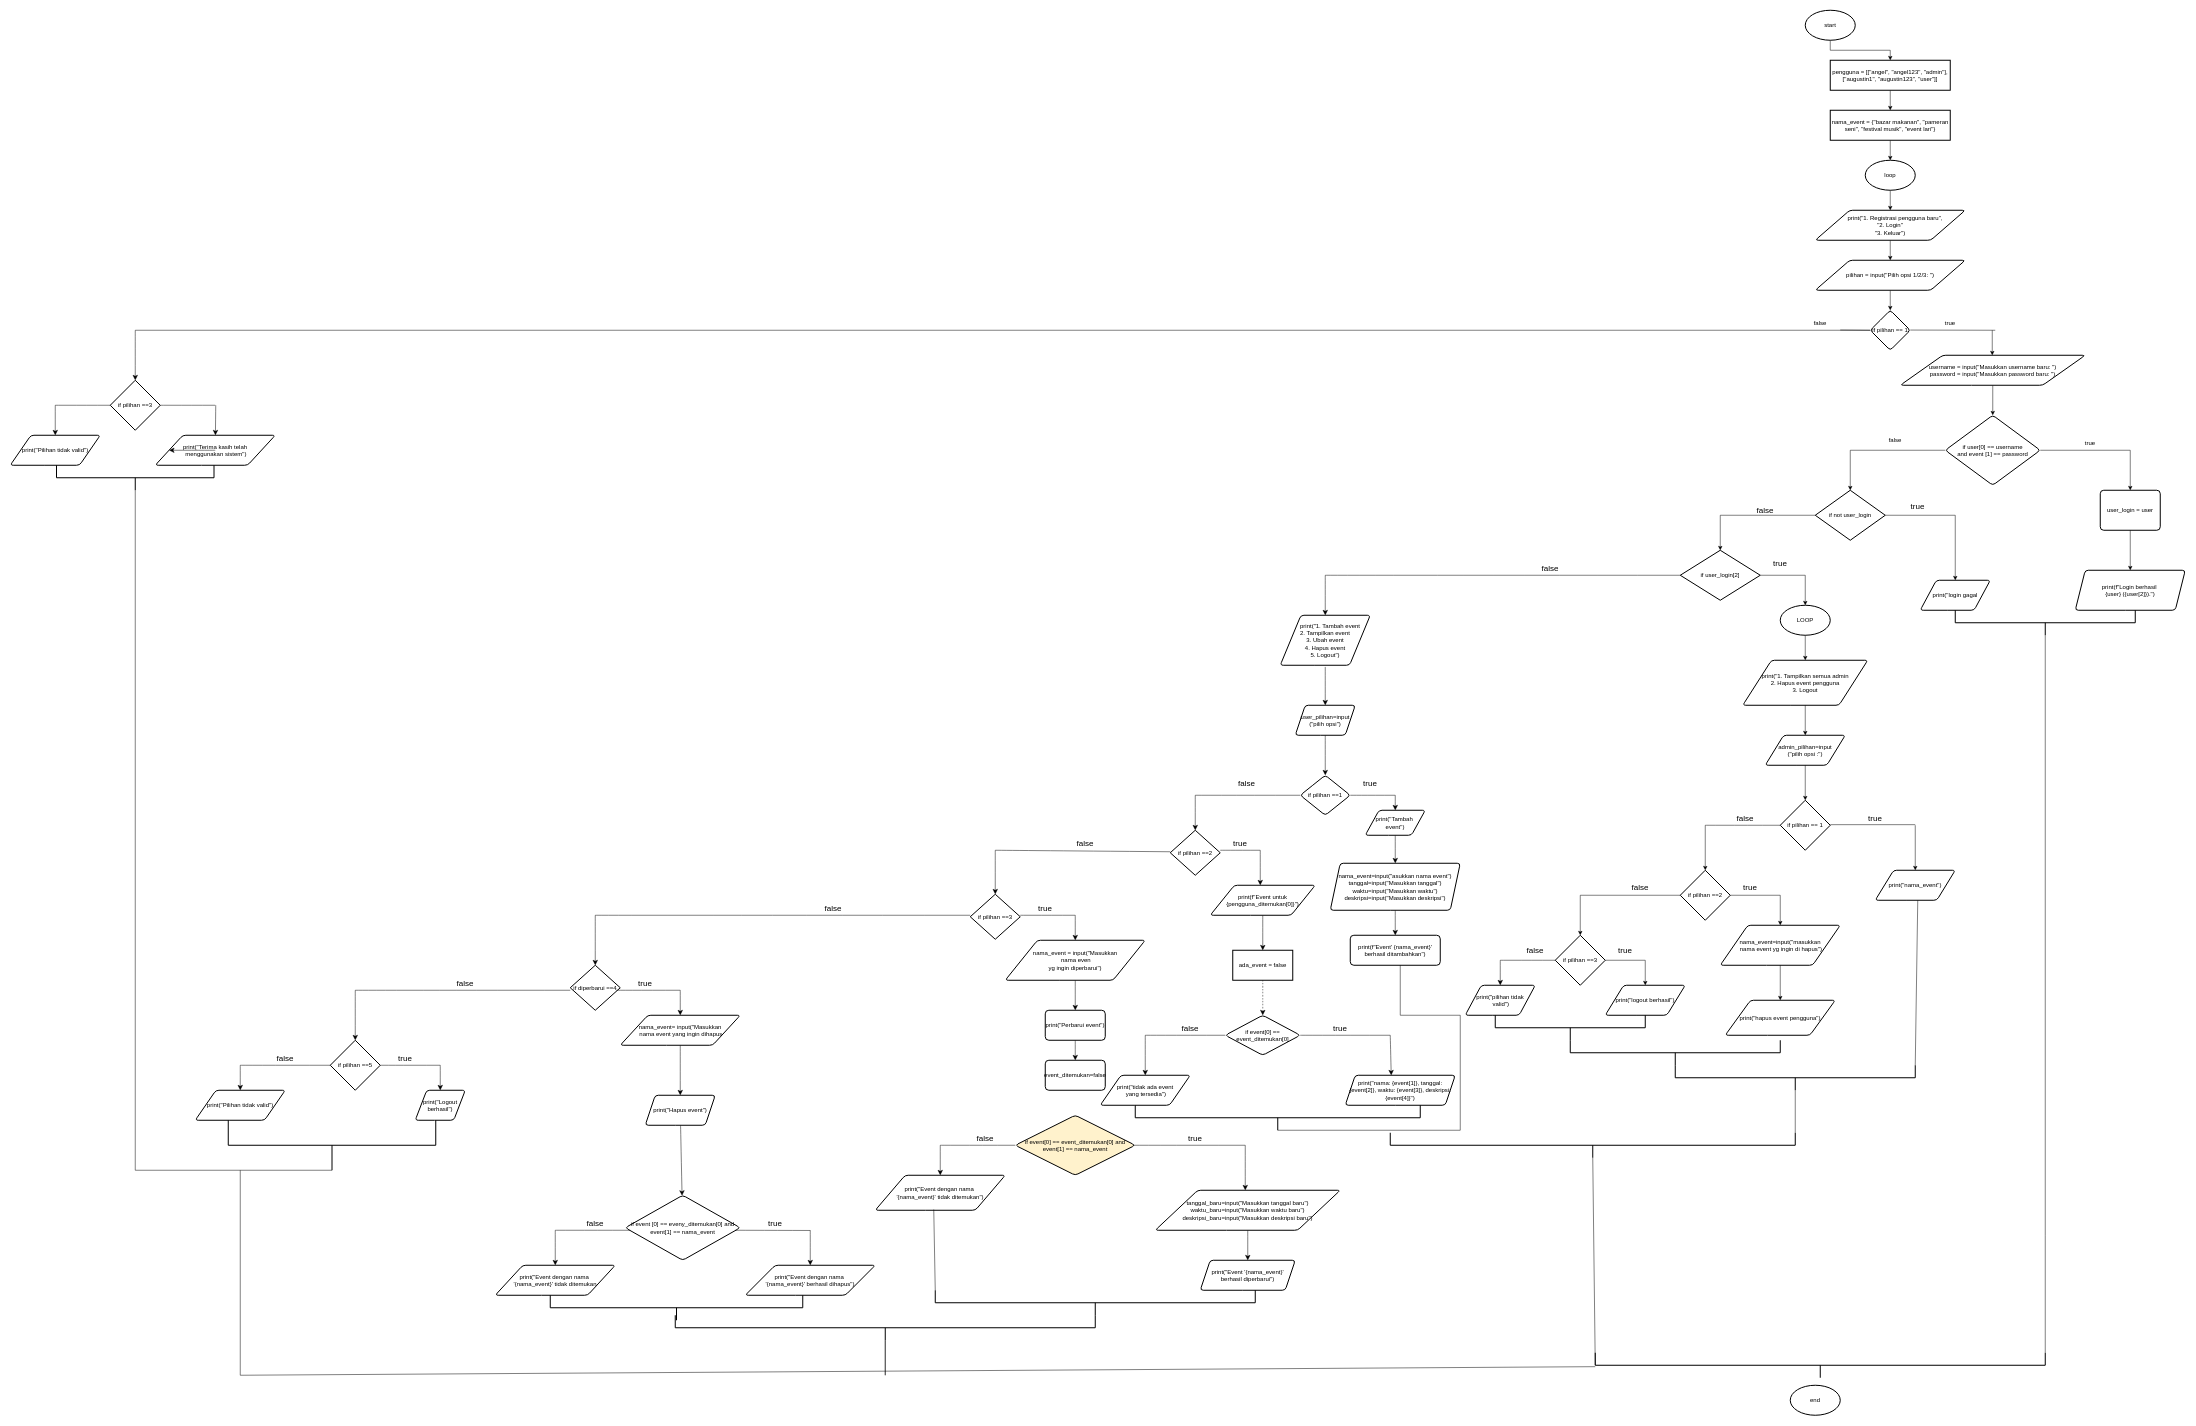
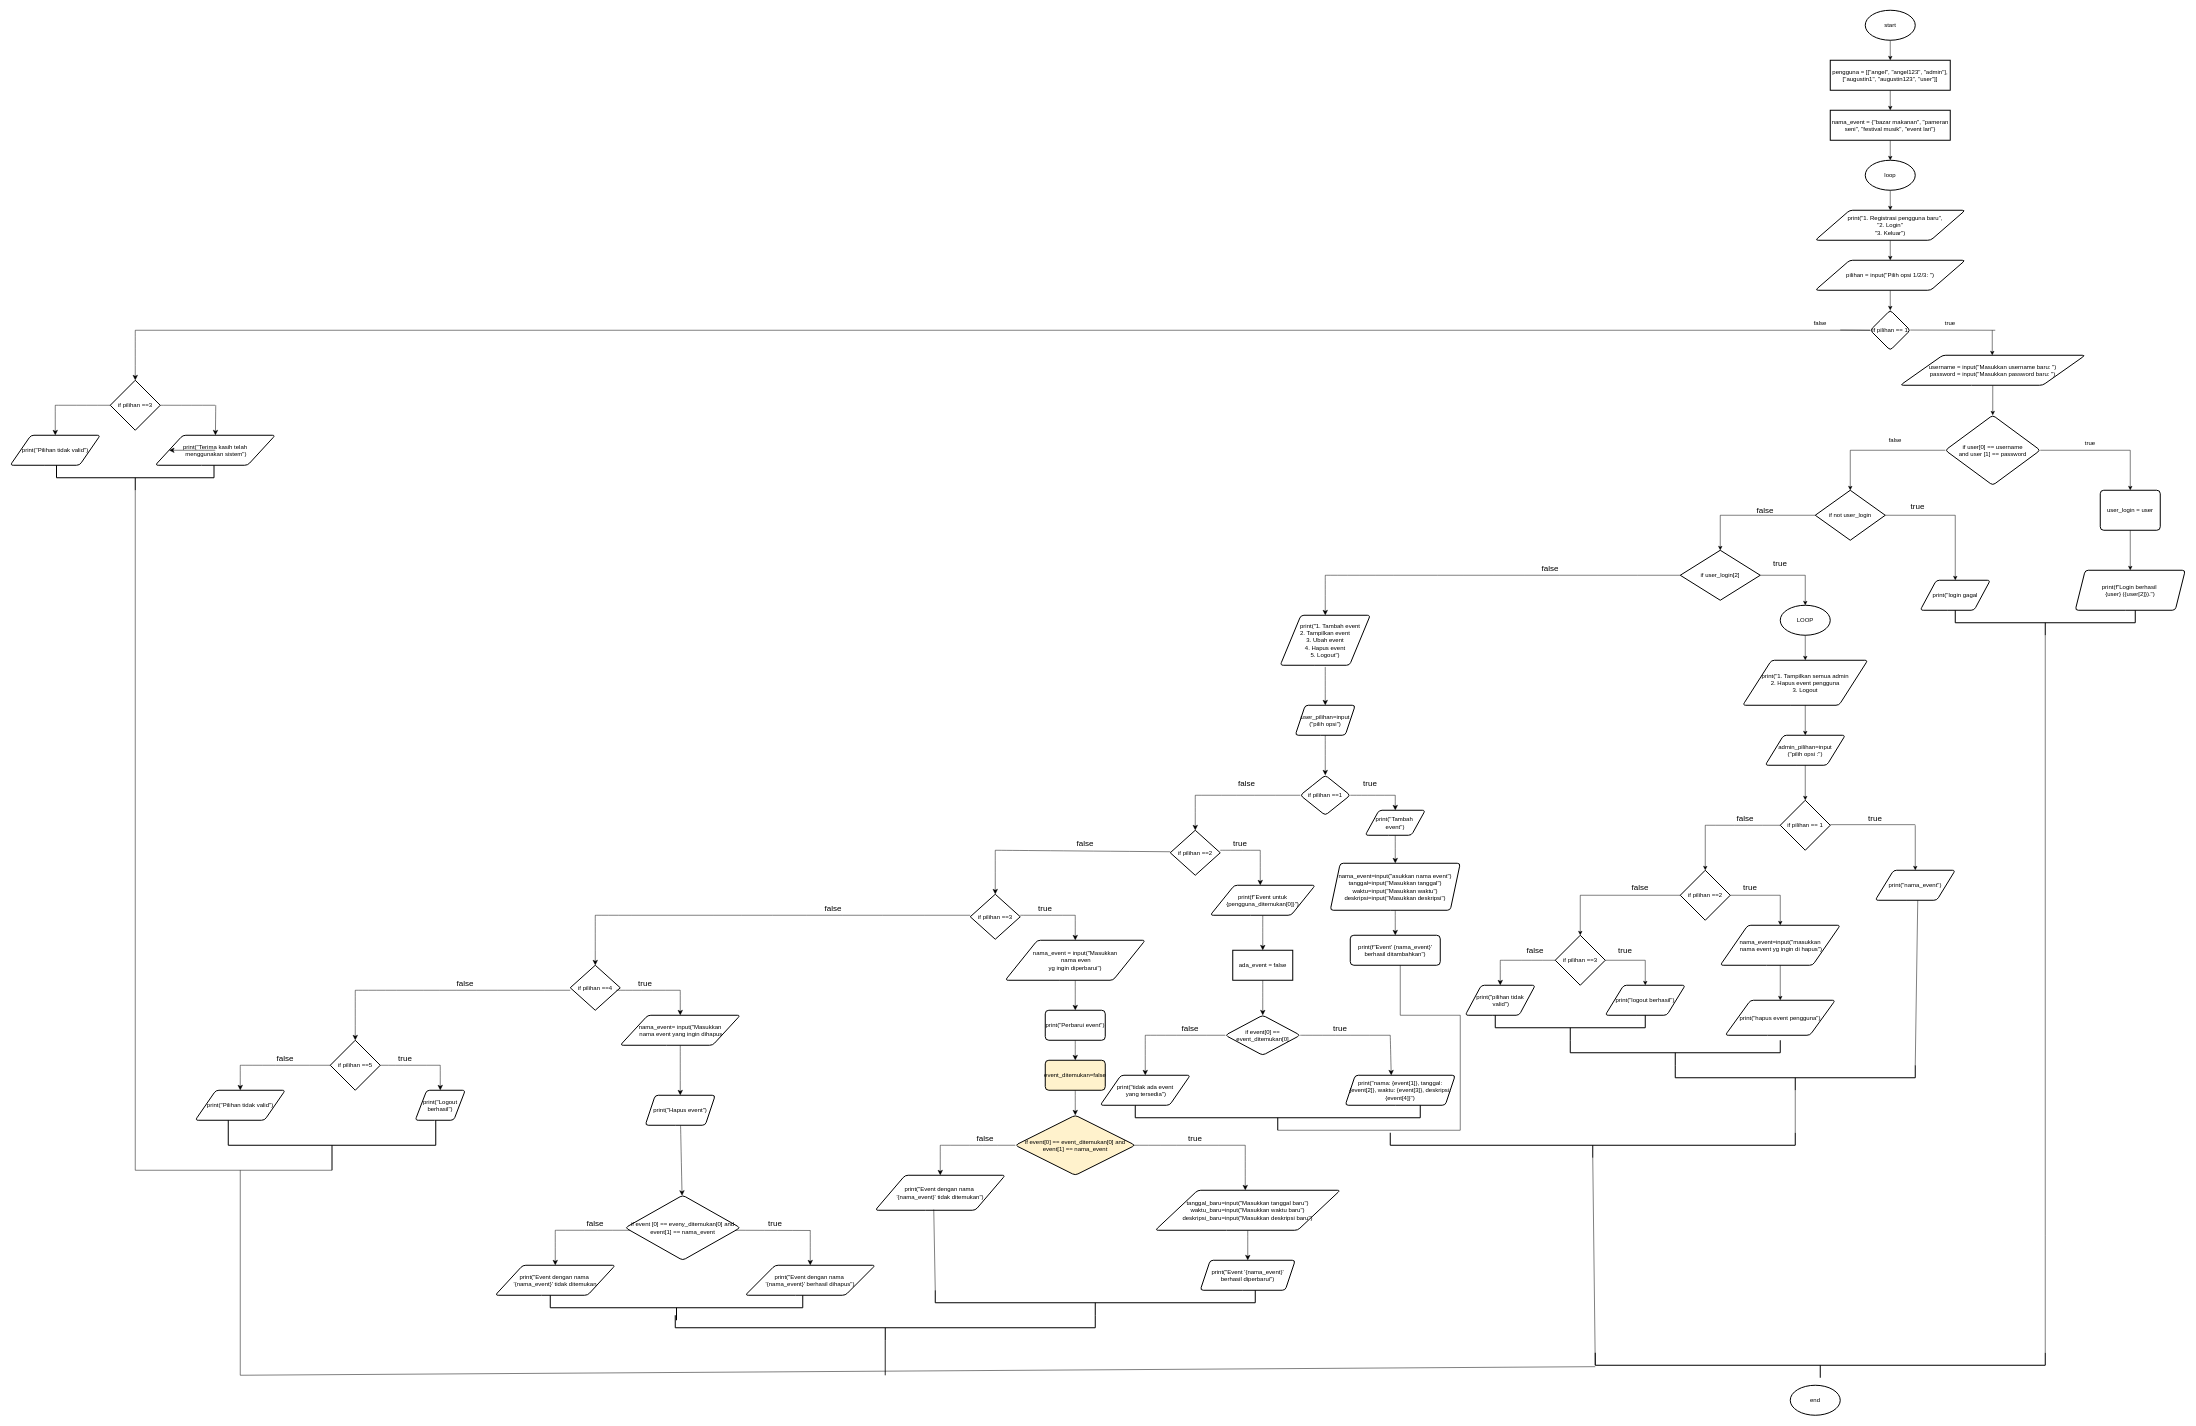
node "start": moved (1830, 25) -> (1890, 25)
node "if user[0] == username and event [1] == password": label "if user[0] == username and event [1] == password" -> "if user[0] == username and user [1] == password"
node "if diperbarui ==4": label "if diperbarui ==4" -> "if pilihan ==4"
edge "ada_event = false" -> "if event[0] == event_ditemukan[0]": style dashed -> solid
node "event_ditemukan=false": fillcolor #ffffff -> #fff2cc
edge "event_ditemukan=false" -> "if event[0] == event_ditemukan[0] and event[1] == nama_event": added
